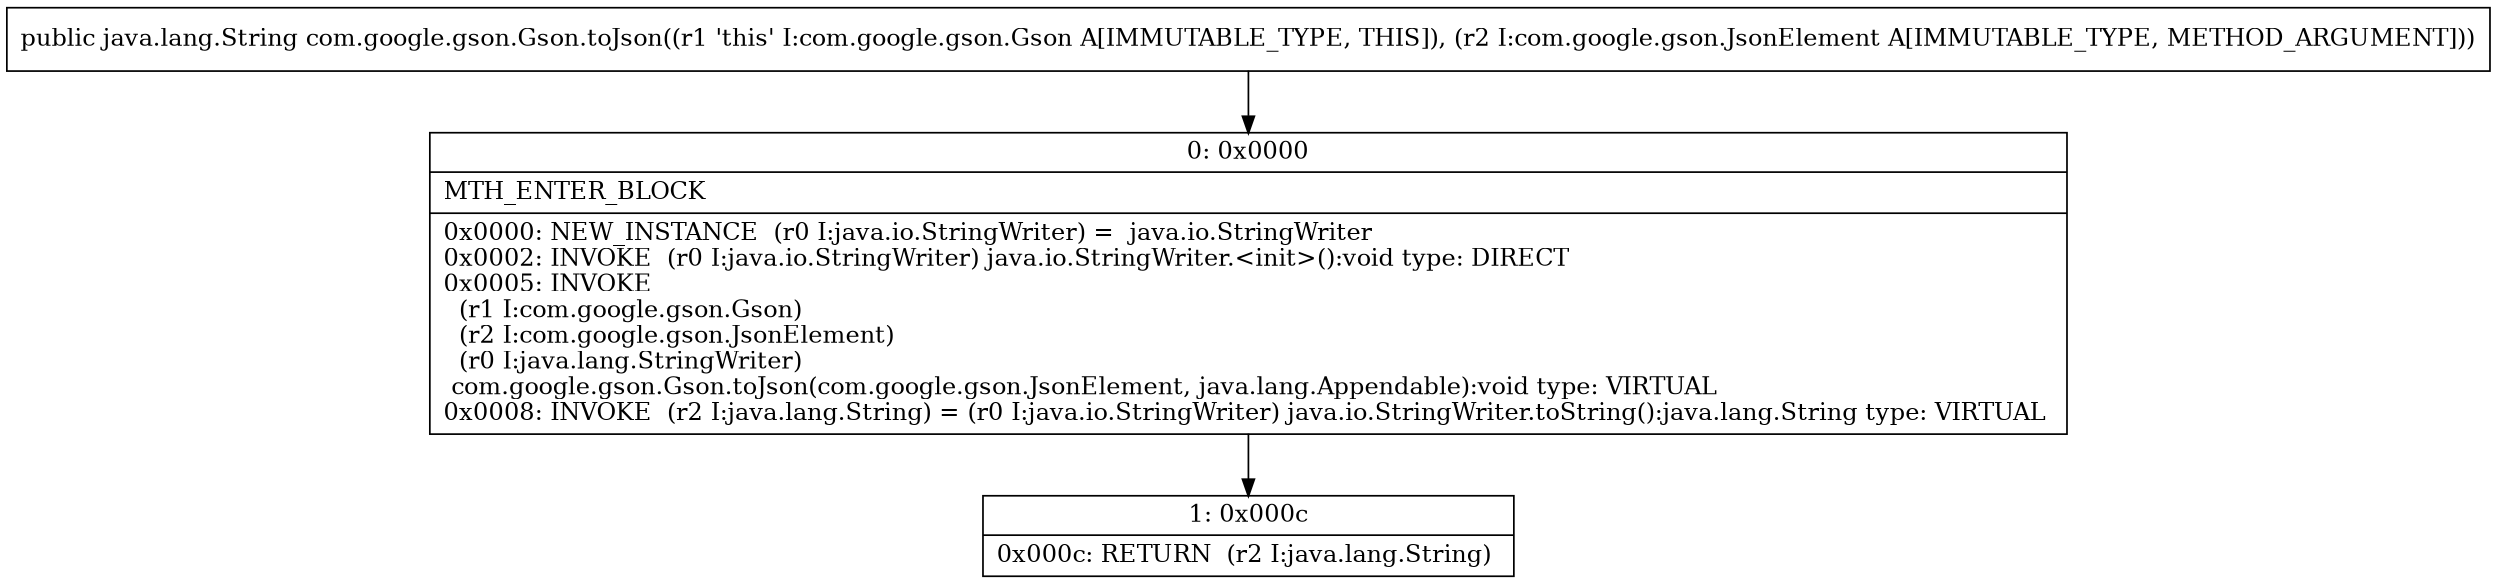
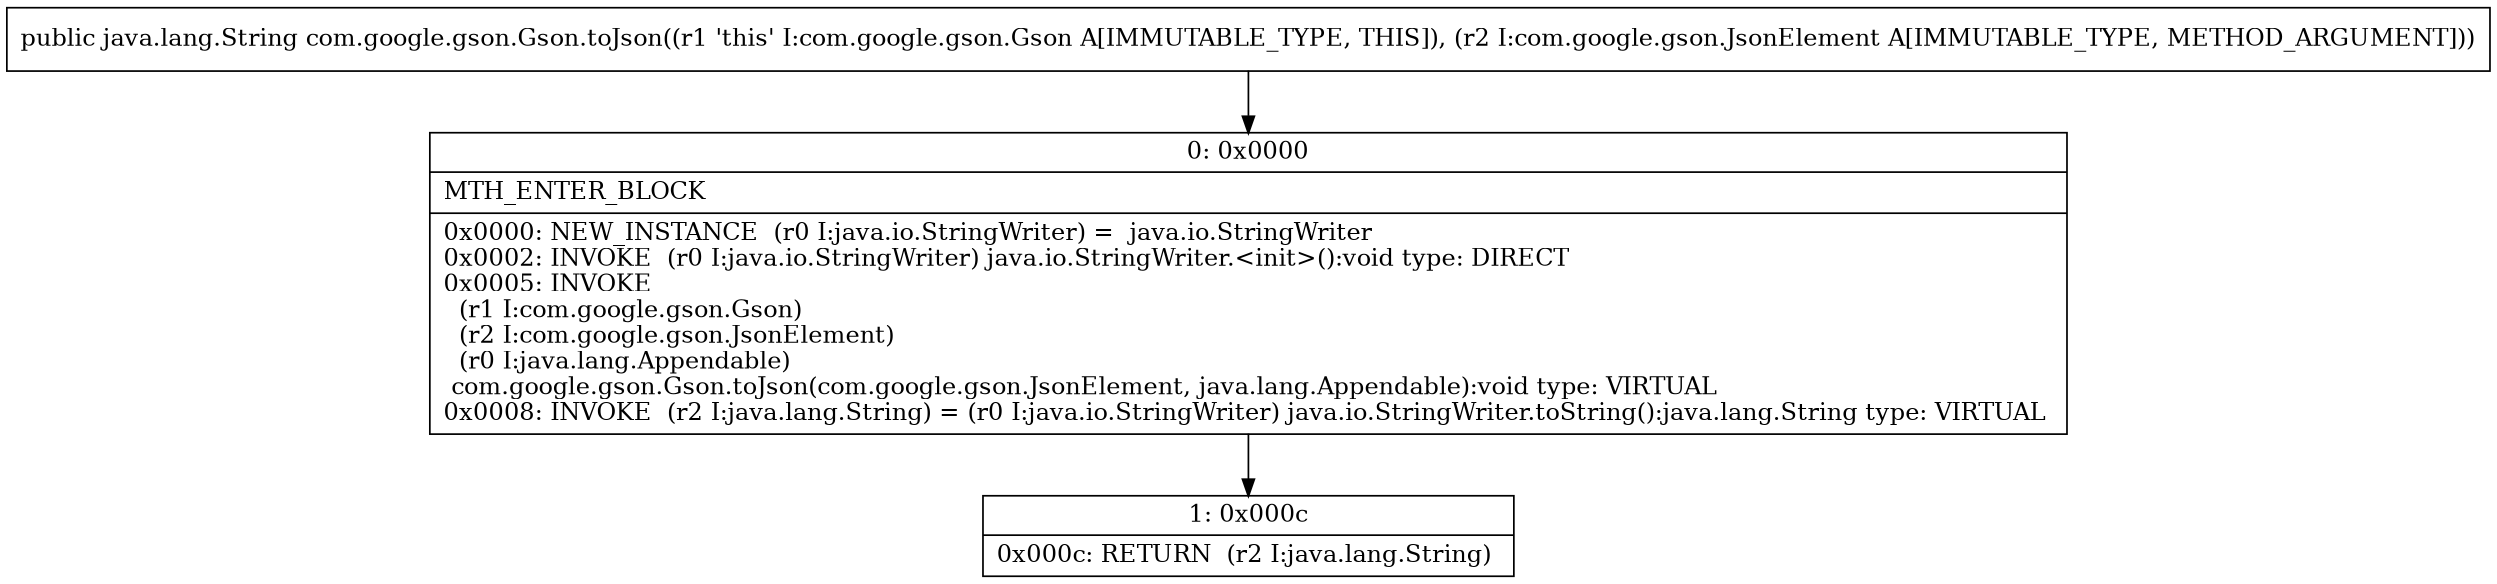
node "0: 0x0000": text "(r0 I:java.lang.StringWriter)" -> "(r0 I:java.lang.Appendable)"
